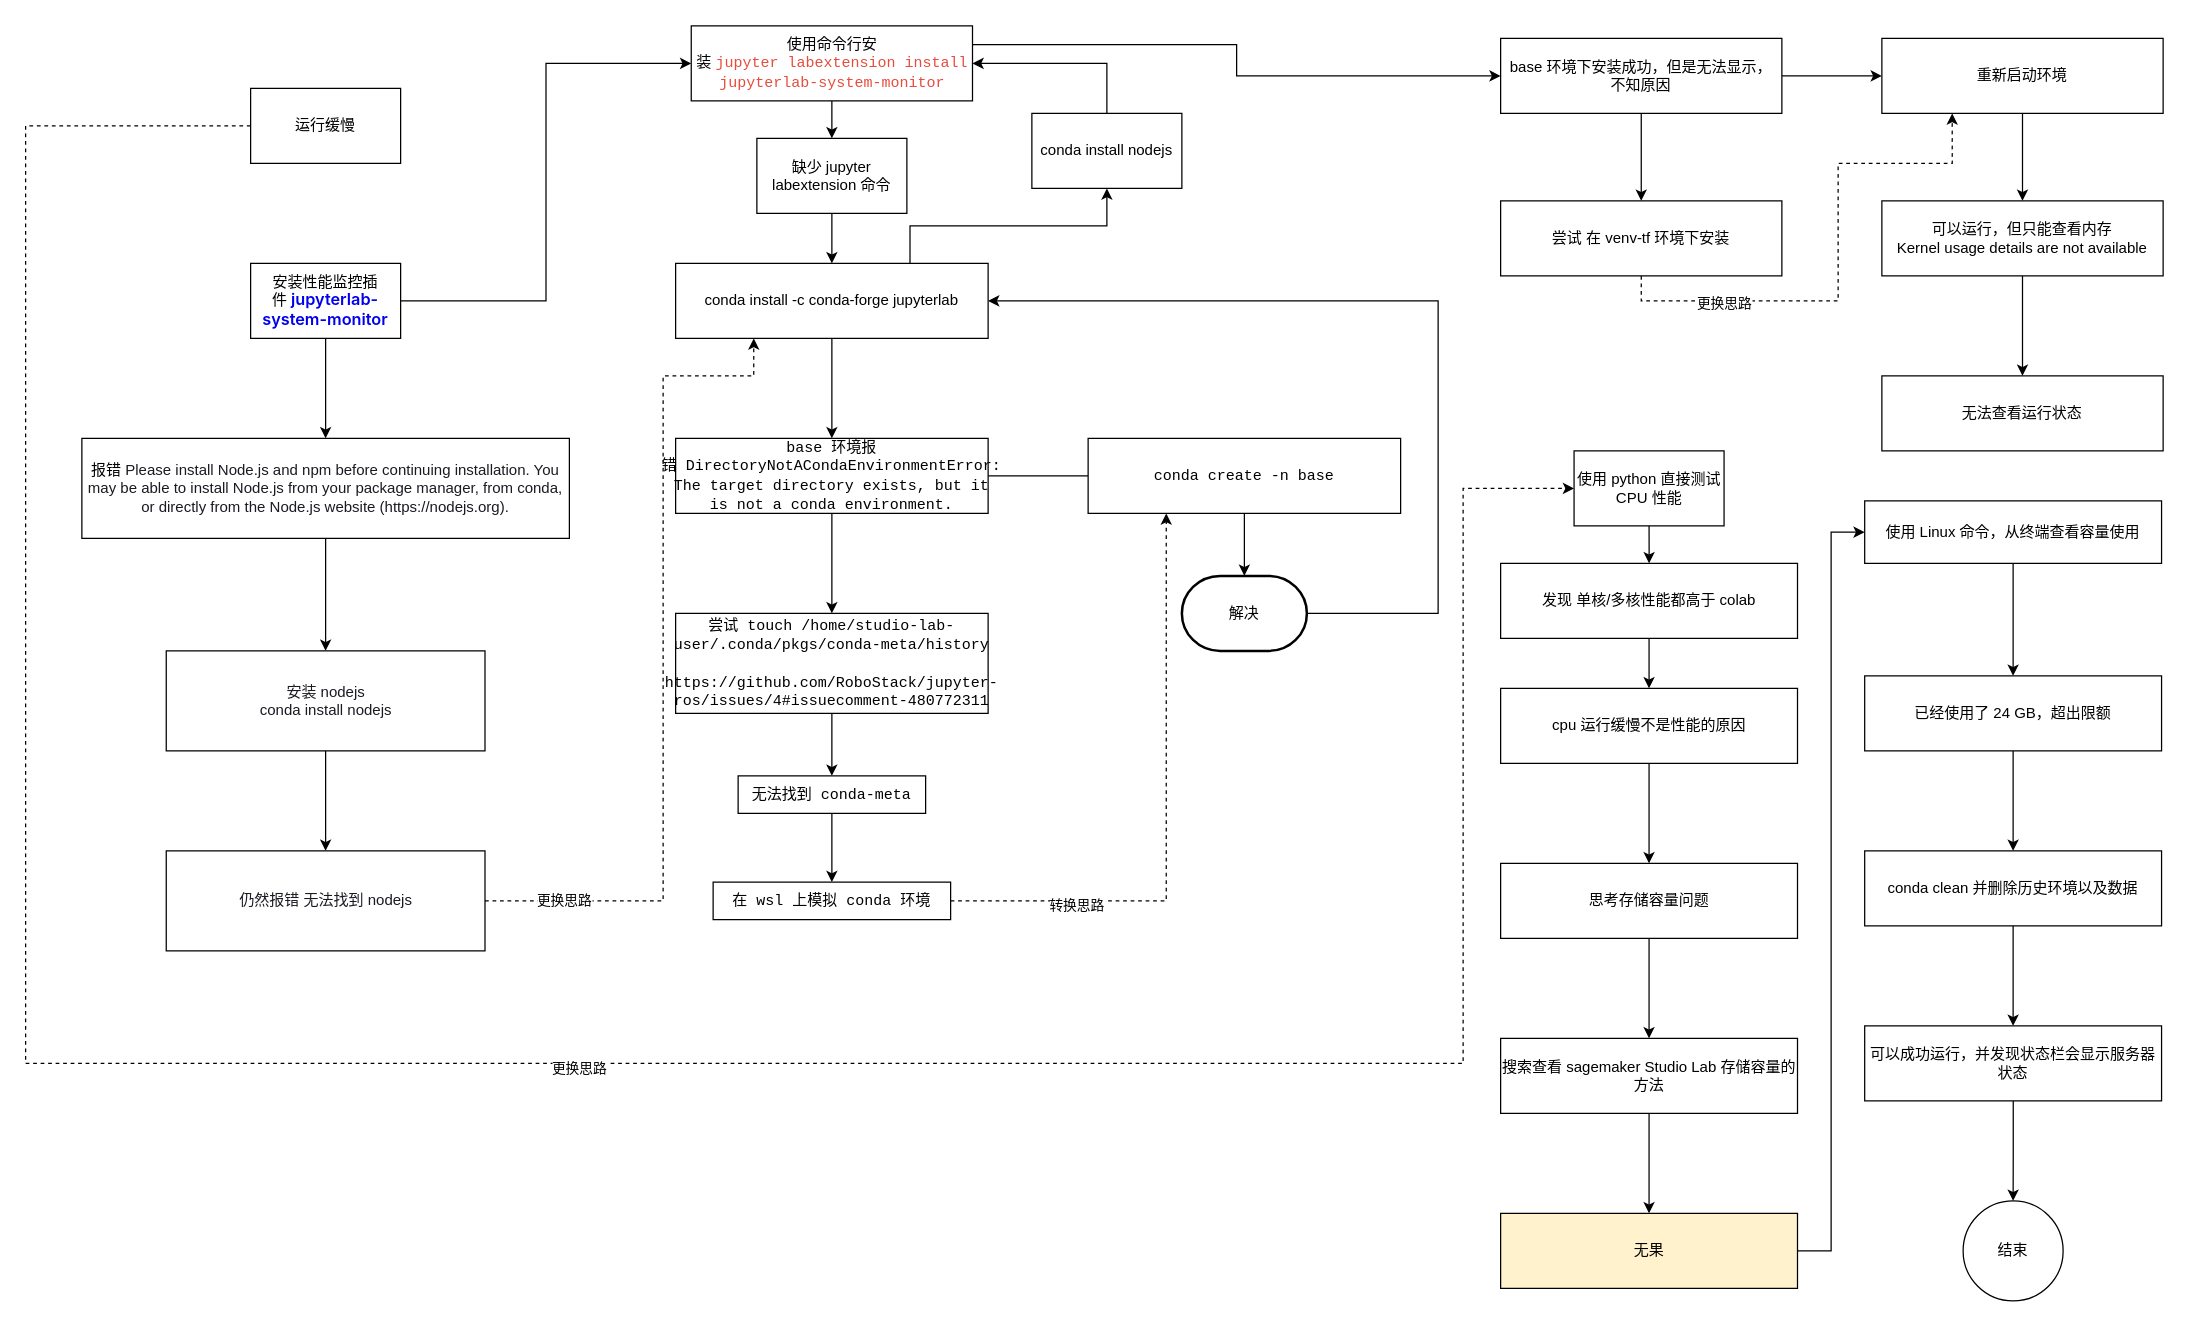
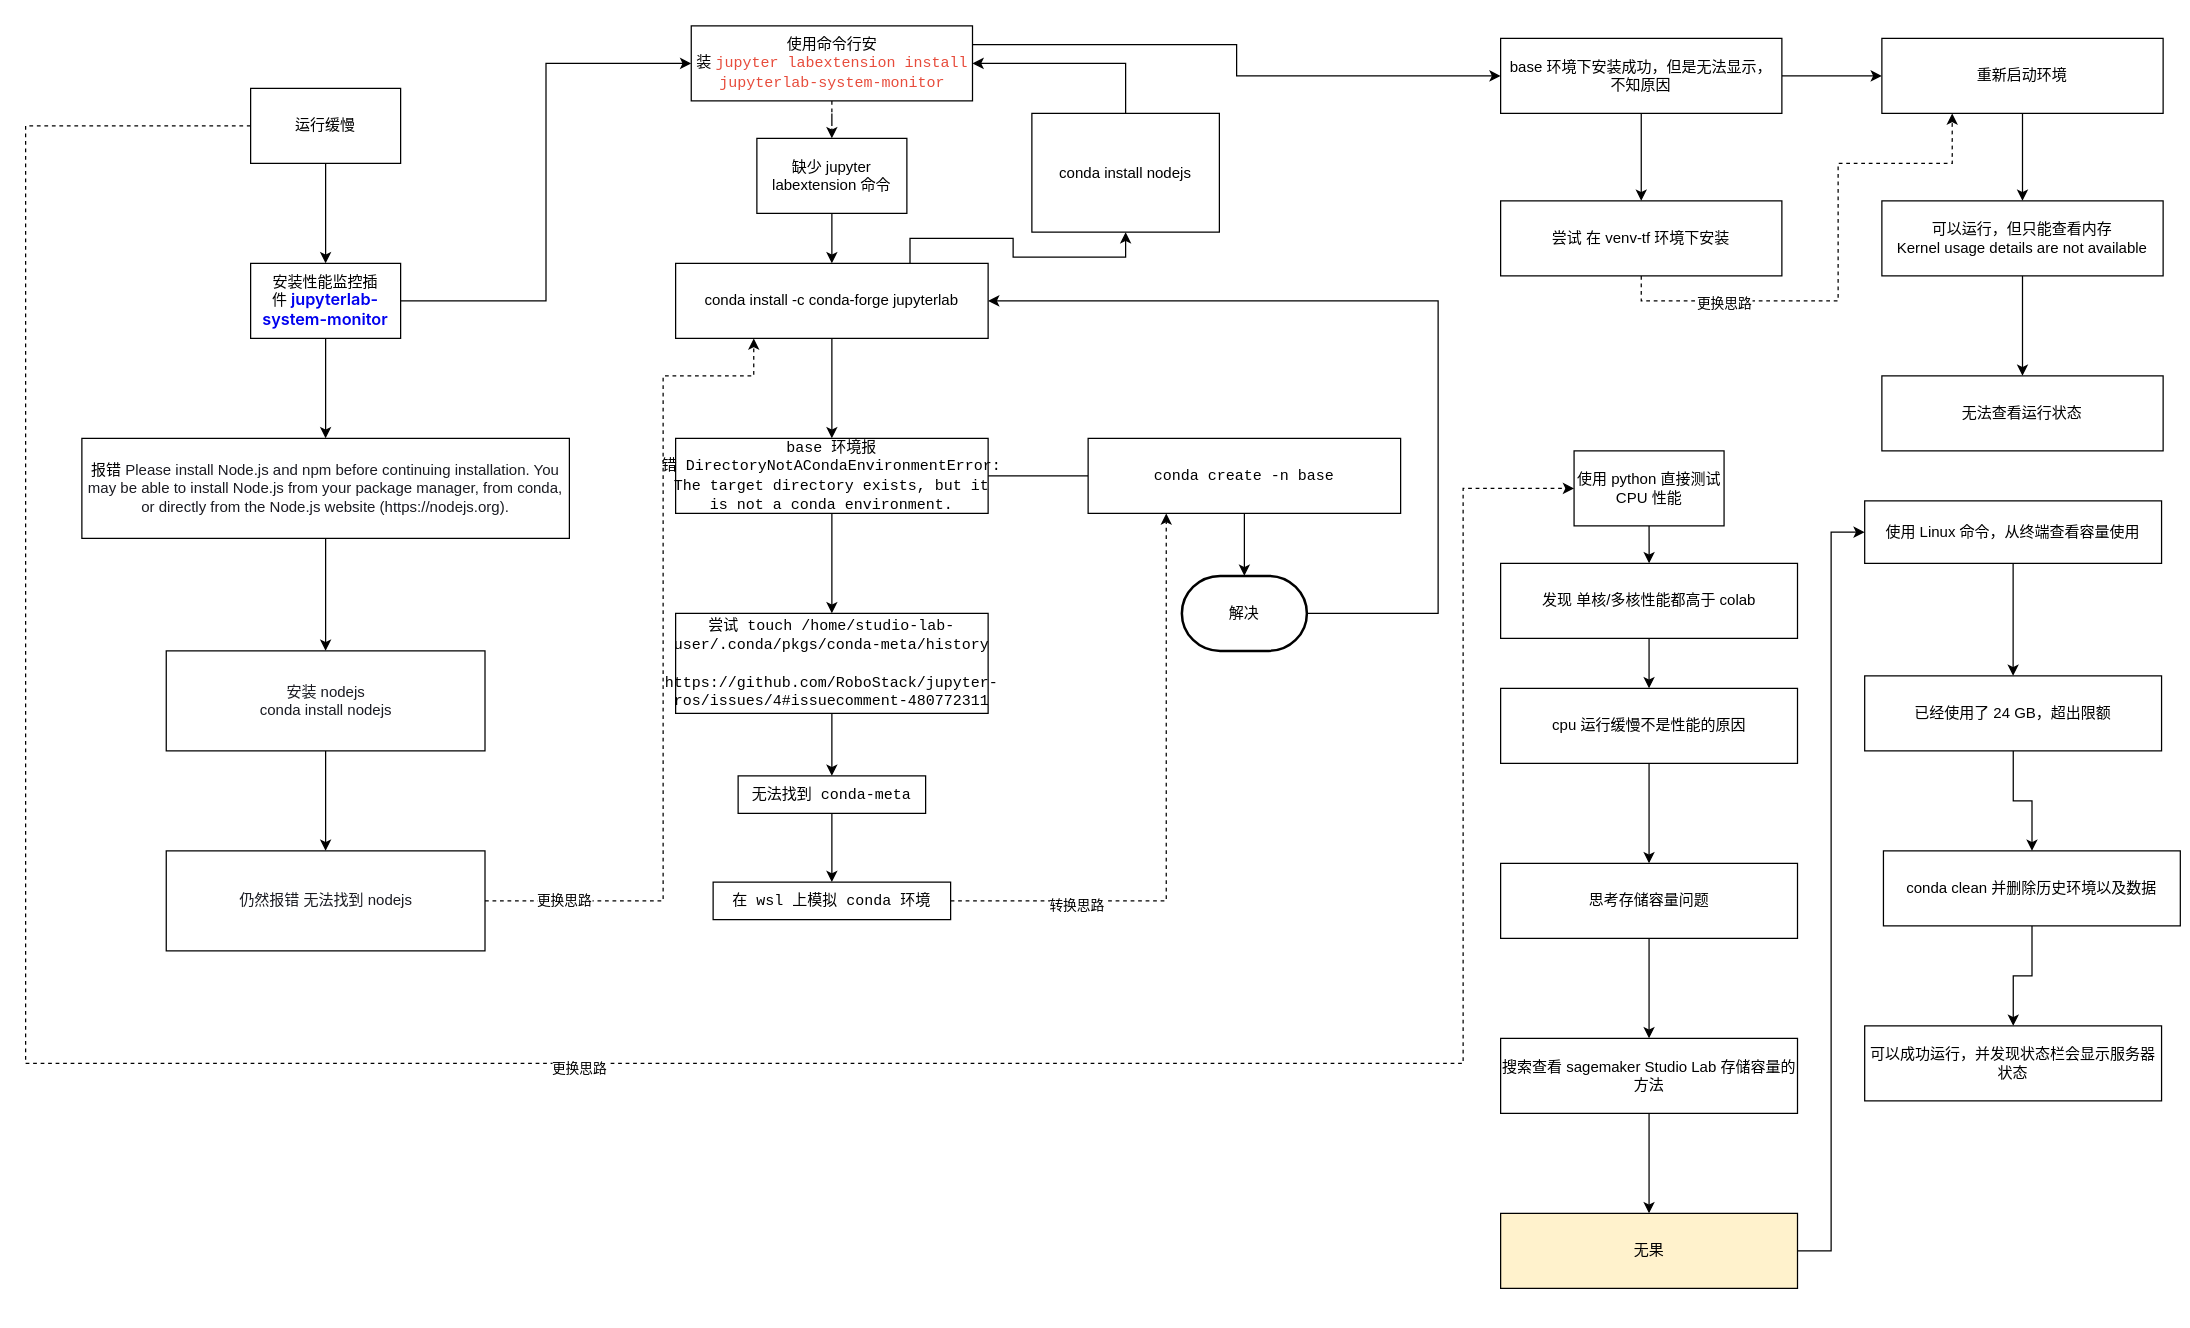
edge "使用命令行安装 jupyter labextension installjupyterlab-system-monitor" -> "缺少 jupyter labextension 命令": style solid -> dashed
node "conda install nodejs": size 150x75 -> 188x119
edge "运行缓慢" -> "安装性能监控插件 jupyterlab-system-monitor": added
node "conda clean 并删除历史环境以及数据": moved (2013, 888) -> (2032, 888)
edge "可以成功运行，并发现状态栏会显示服务器状态" -> "结束": removed
node "结束": removed
